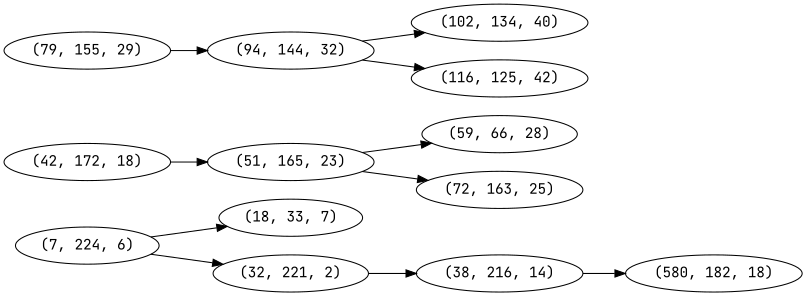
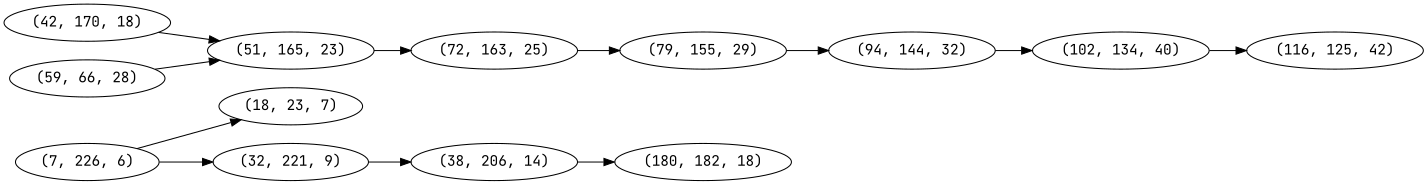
edge "(72, 163, 25)" -> "(79, 155, 29)": added
edge "(94, 144, 32)" -> "(116, 125, 42)": now "(102, 134, 40)" -> "(116, 125, 42)"
edge "(51, 165, 23)" -> "(59, 66, 28)": reversed
node "(42, 172, 18)": label "(42, 172, 18)" -> "(42, 170, 18)"
node "(18, 33, 7)": label "(18, 33, 7)" -> "(18, 23, 7)"
node "(7, 224, 6)": label "(7, 224, 6)" -> "(7, 226, 6)"
node "(32, 221, 2)": label "(32, 221, 2)" -> "(32, 221, 9)"
node "(38, 216, 14)": label "(38, 216, 14)" -> "(38, 206, 14)"
node "(580, 182, 18)": label "(580, 182, 18)" -> "(180, 182, 18)"
